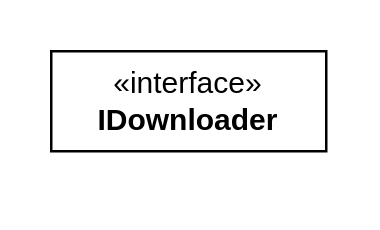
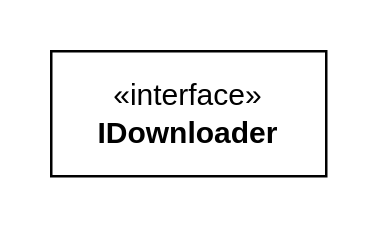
node "«interface» IDownloader": size 275x100 -> 275x125
